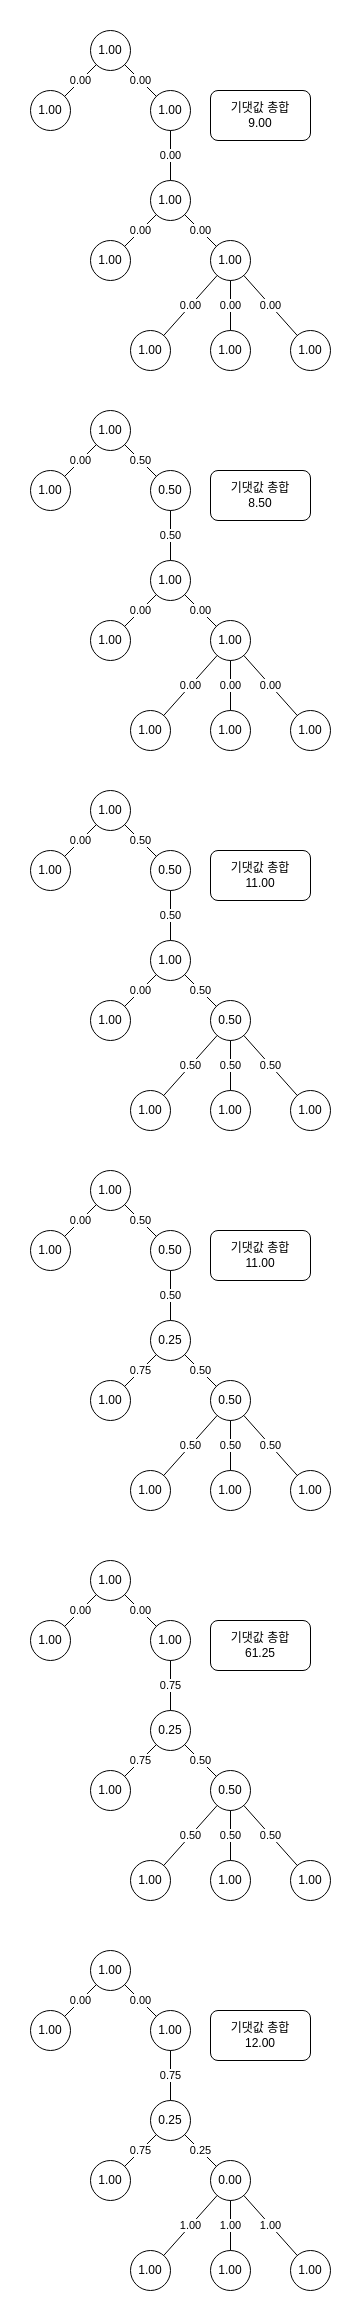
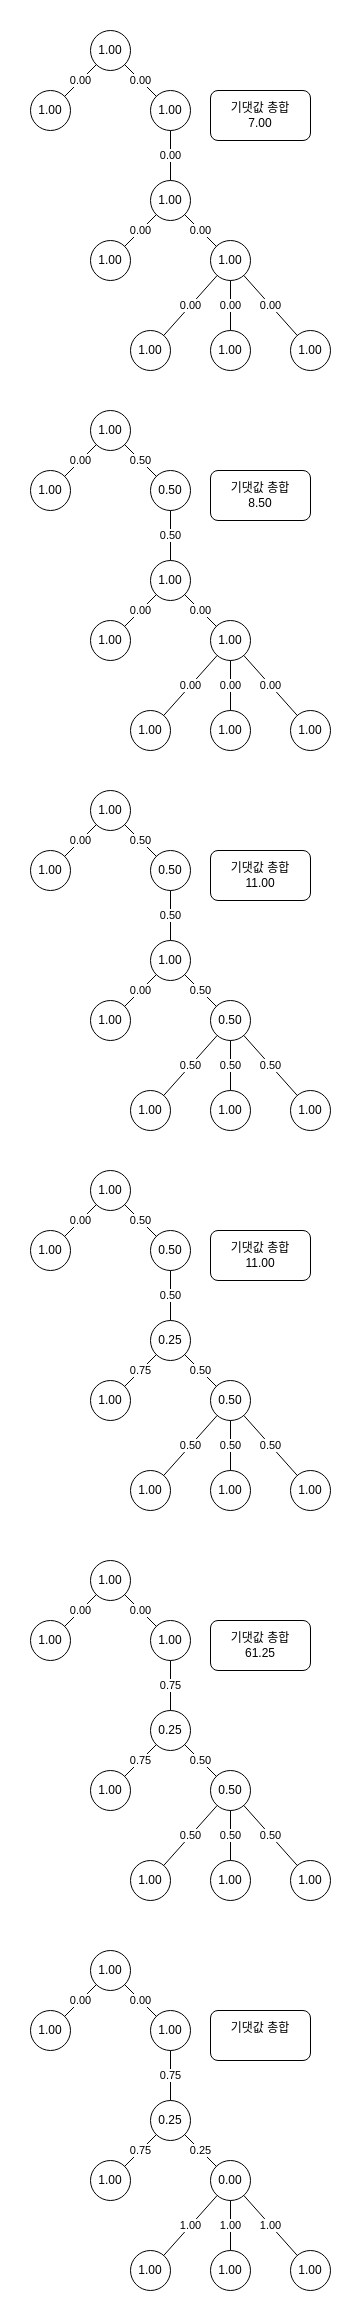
node "9.00": label "9.00" -> "7.00"
node "12.00": removed
